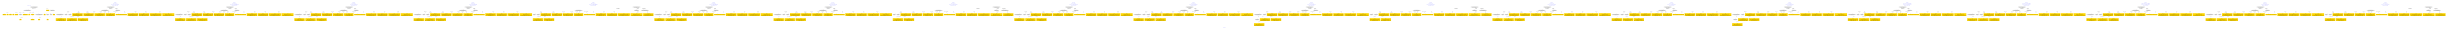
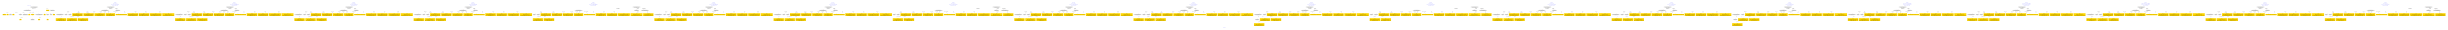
node "Medium": fillcolor gold -> lightgray
node "Credit Line": removed
node "Accession Number": fillcolor gold -> lightgray
node "Classification": fillcolor gold -> lightgray
